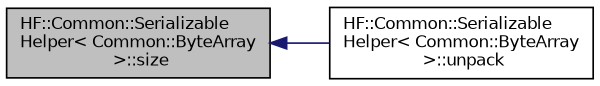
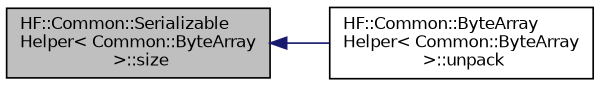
node "HF::Common::Serializable Helper< Common::ByteArray >::unpack": label "HF::Common::Serializable Helper< Common::ByteArray >::unpack" -> "HF::Common::ByteArray Helper< Common::ByteArray >::unpack"
